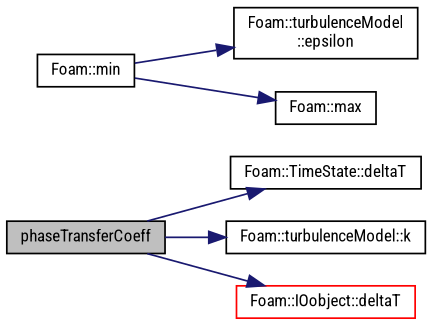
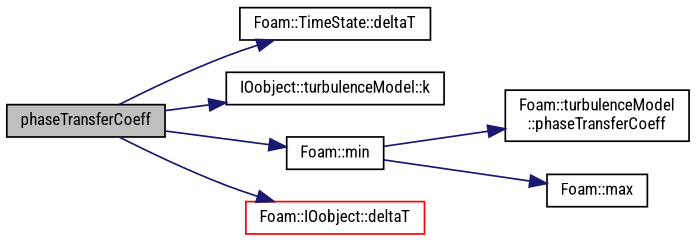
node "Foam::turbulenceModel ::epsilon": label "Foam::turbulenceModel ::epsilon" -> "Foam::turbulenceModel ::phaseTransferCoeff"
edge "phaseTransferCoeff" -> "Foam::min": added
node "Foam::turbulenceModel::k": label "Foam::turbulenceModel::k" -> "IOobject::turbulenceModel::k"
